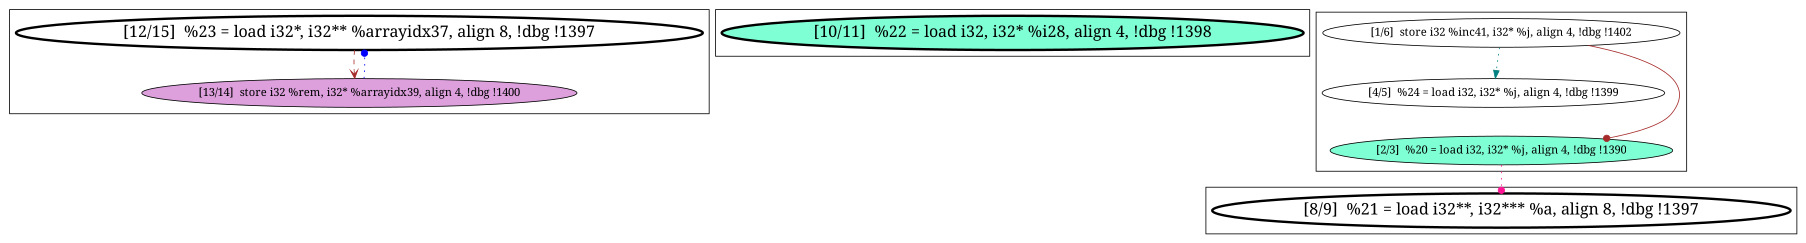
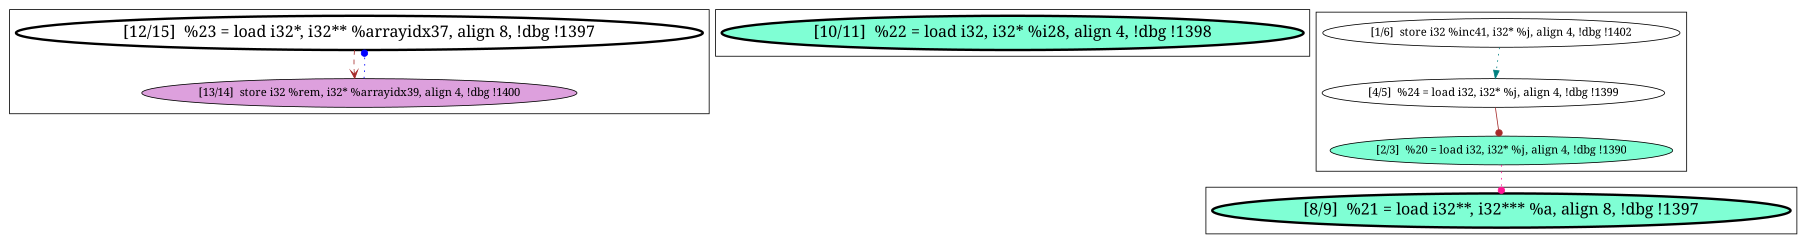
edge "[1/6]  store i32 %inc41, i32* %j, align 4, !dbg !1402" -> "[2/3]  %20 = load i32, i32* %j, align 4, !dbg !1390": now "[4/5]  %24 = load i32, i32* %j, align 4, !dbg !1399" -> "[2/3]  %20 = load i32, i32* %j, align 4, !dbg !1390"
node "[8/9]  %21 = load i32**, i32*** %a, align 8, !dbg !1397": fillcolor white -> aquamarine
